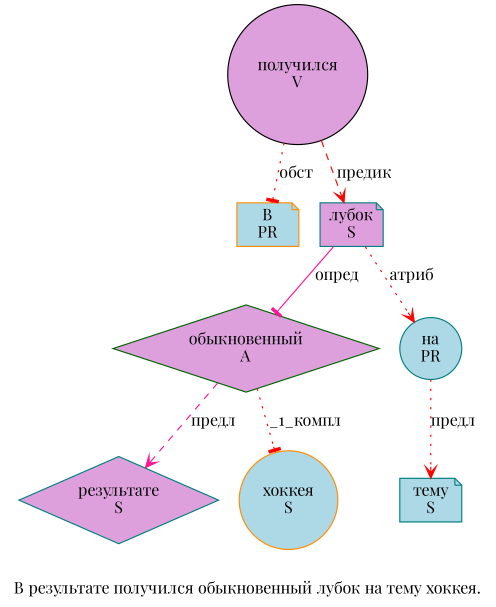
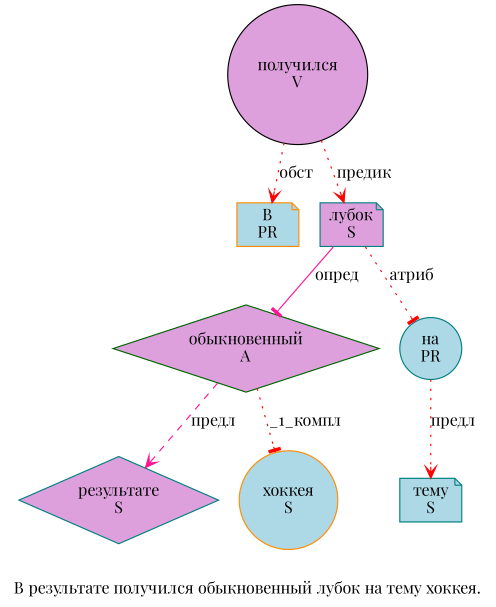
edge "получился V" -> "лубок S": style dashed -> dotted
edge "получился V" -> "В PR": arrowhead tee -> vee
edge "лубок S" -> "на PR": arrowhead vee -> tee
